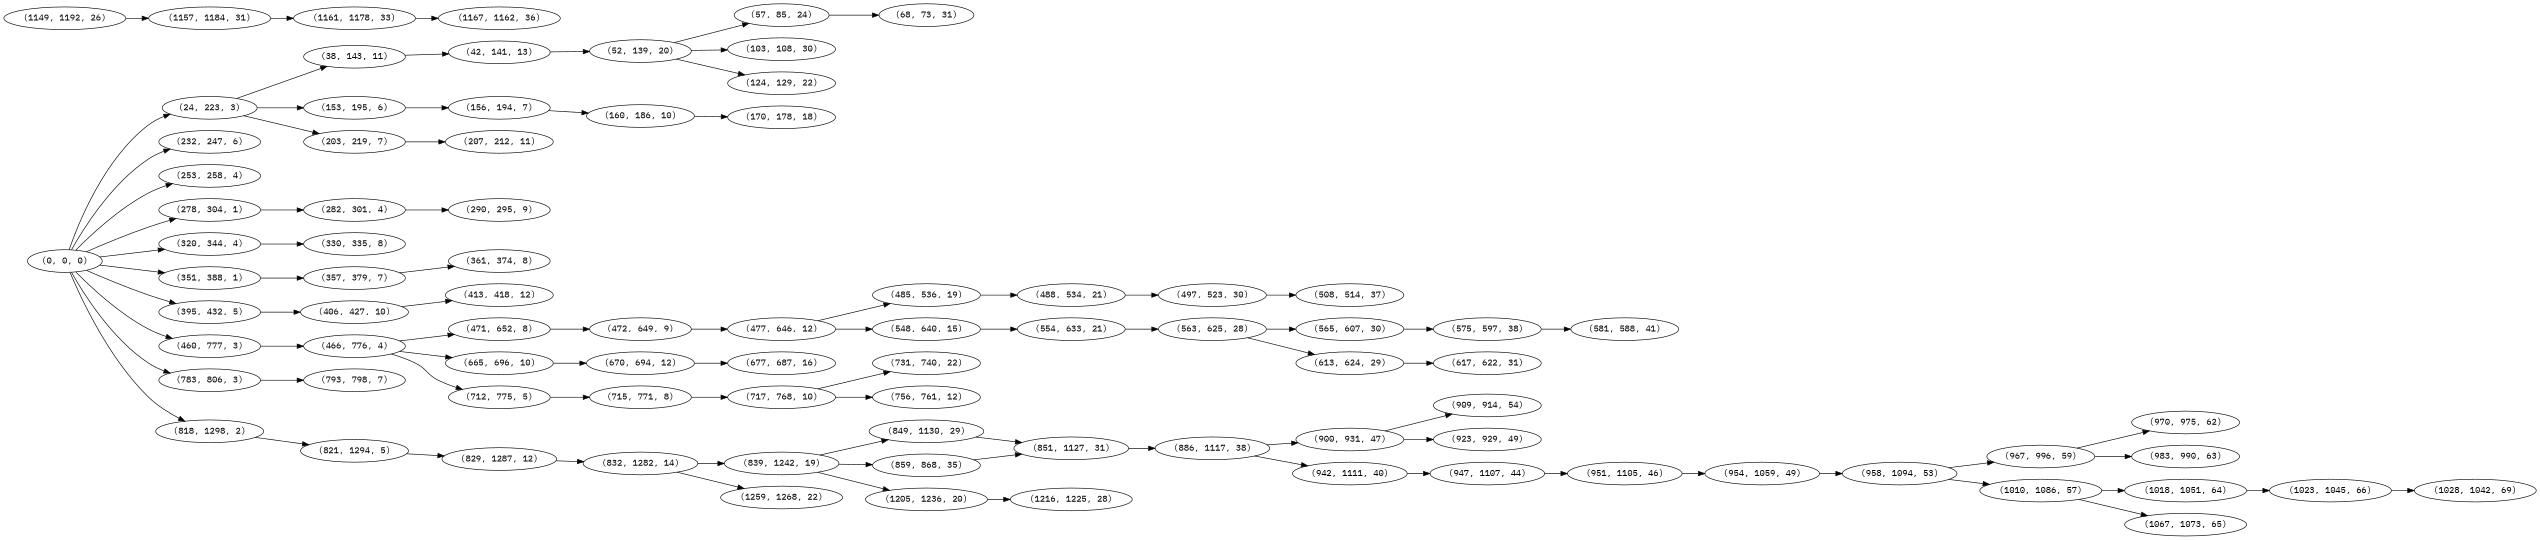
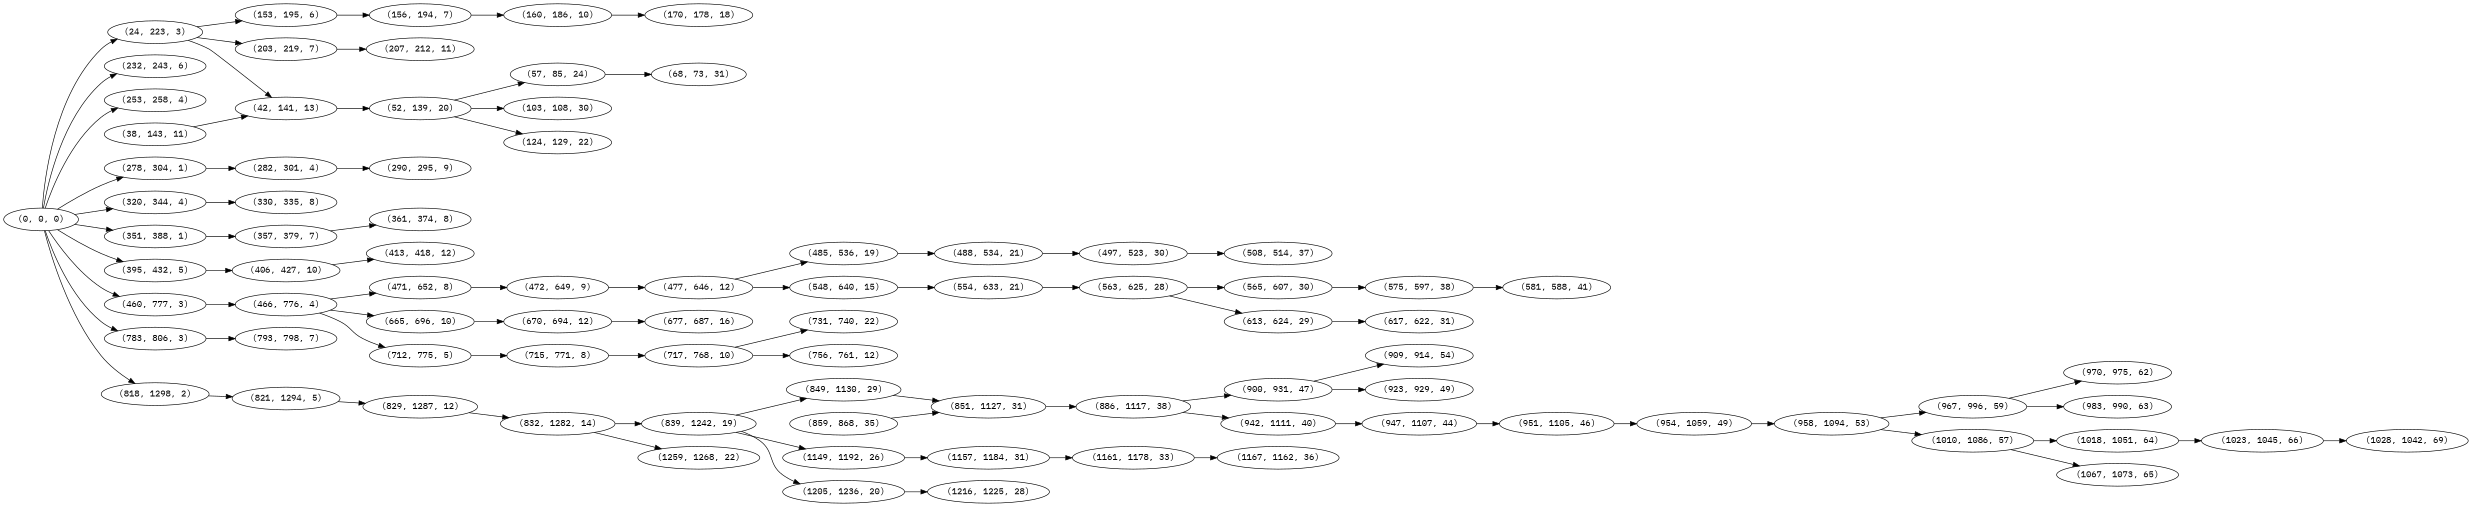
edge "(24, 223, 3)" -> "(38, 143, 11)": now "(24, 223, 3)" -> "(42, 141, 13)"
node "(232, 247, 6)": label "(232, 247, 6)" -> "(232, 243, 6)"
edge "(839, 1242, 19)" -> "(859, 868, 35)": now "(839, 1242, 19)" -> "(1149, 1192, 26)"
